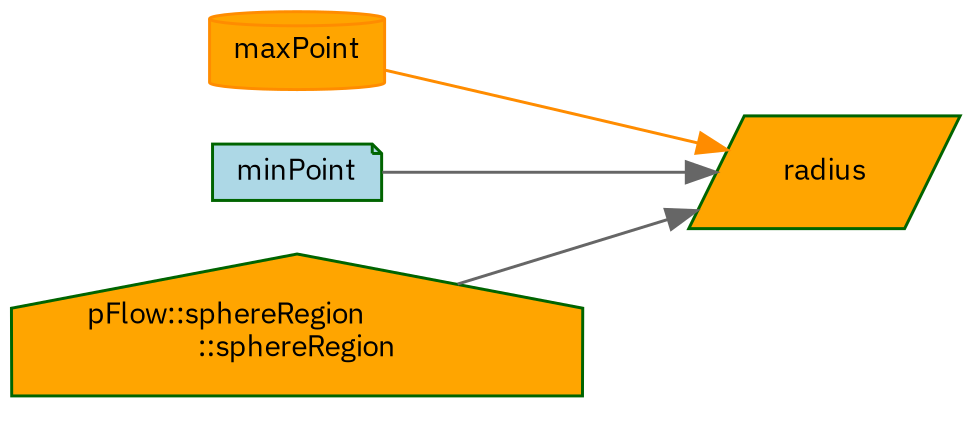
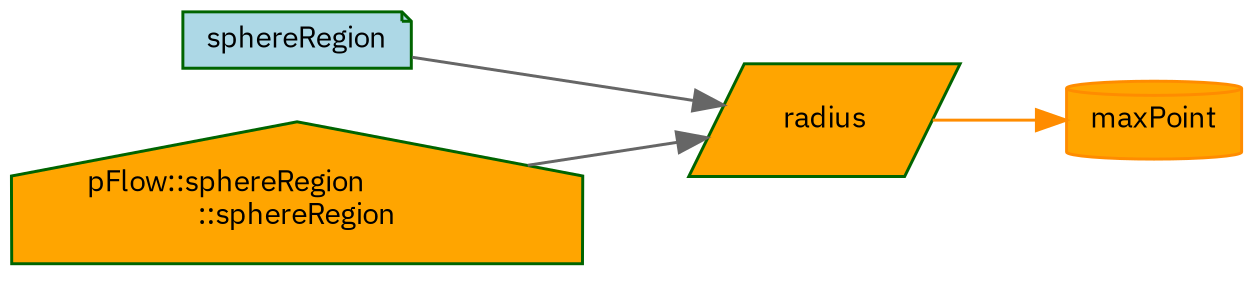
edge "maxPoint" -> "radius": reversed
node "minPoint": label "minPoint" -> "sphereRegion"
